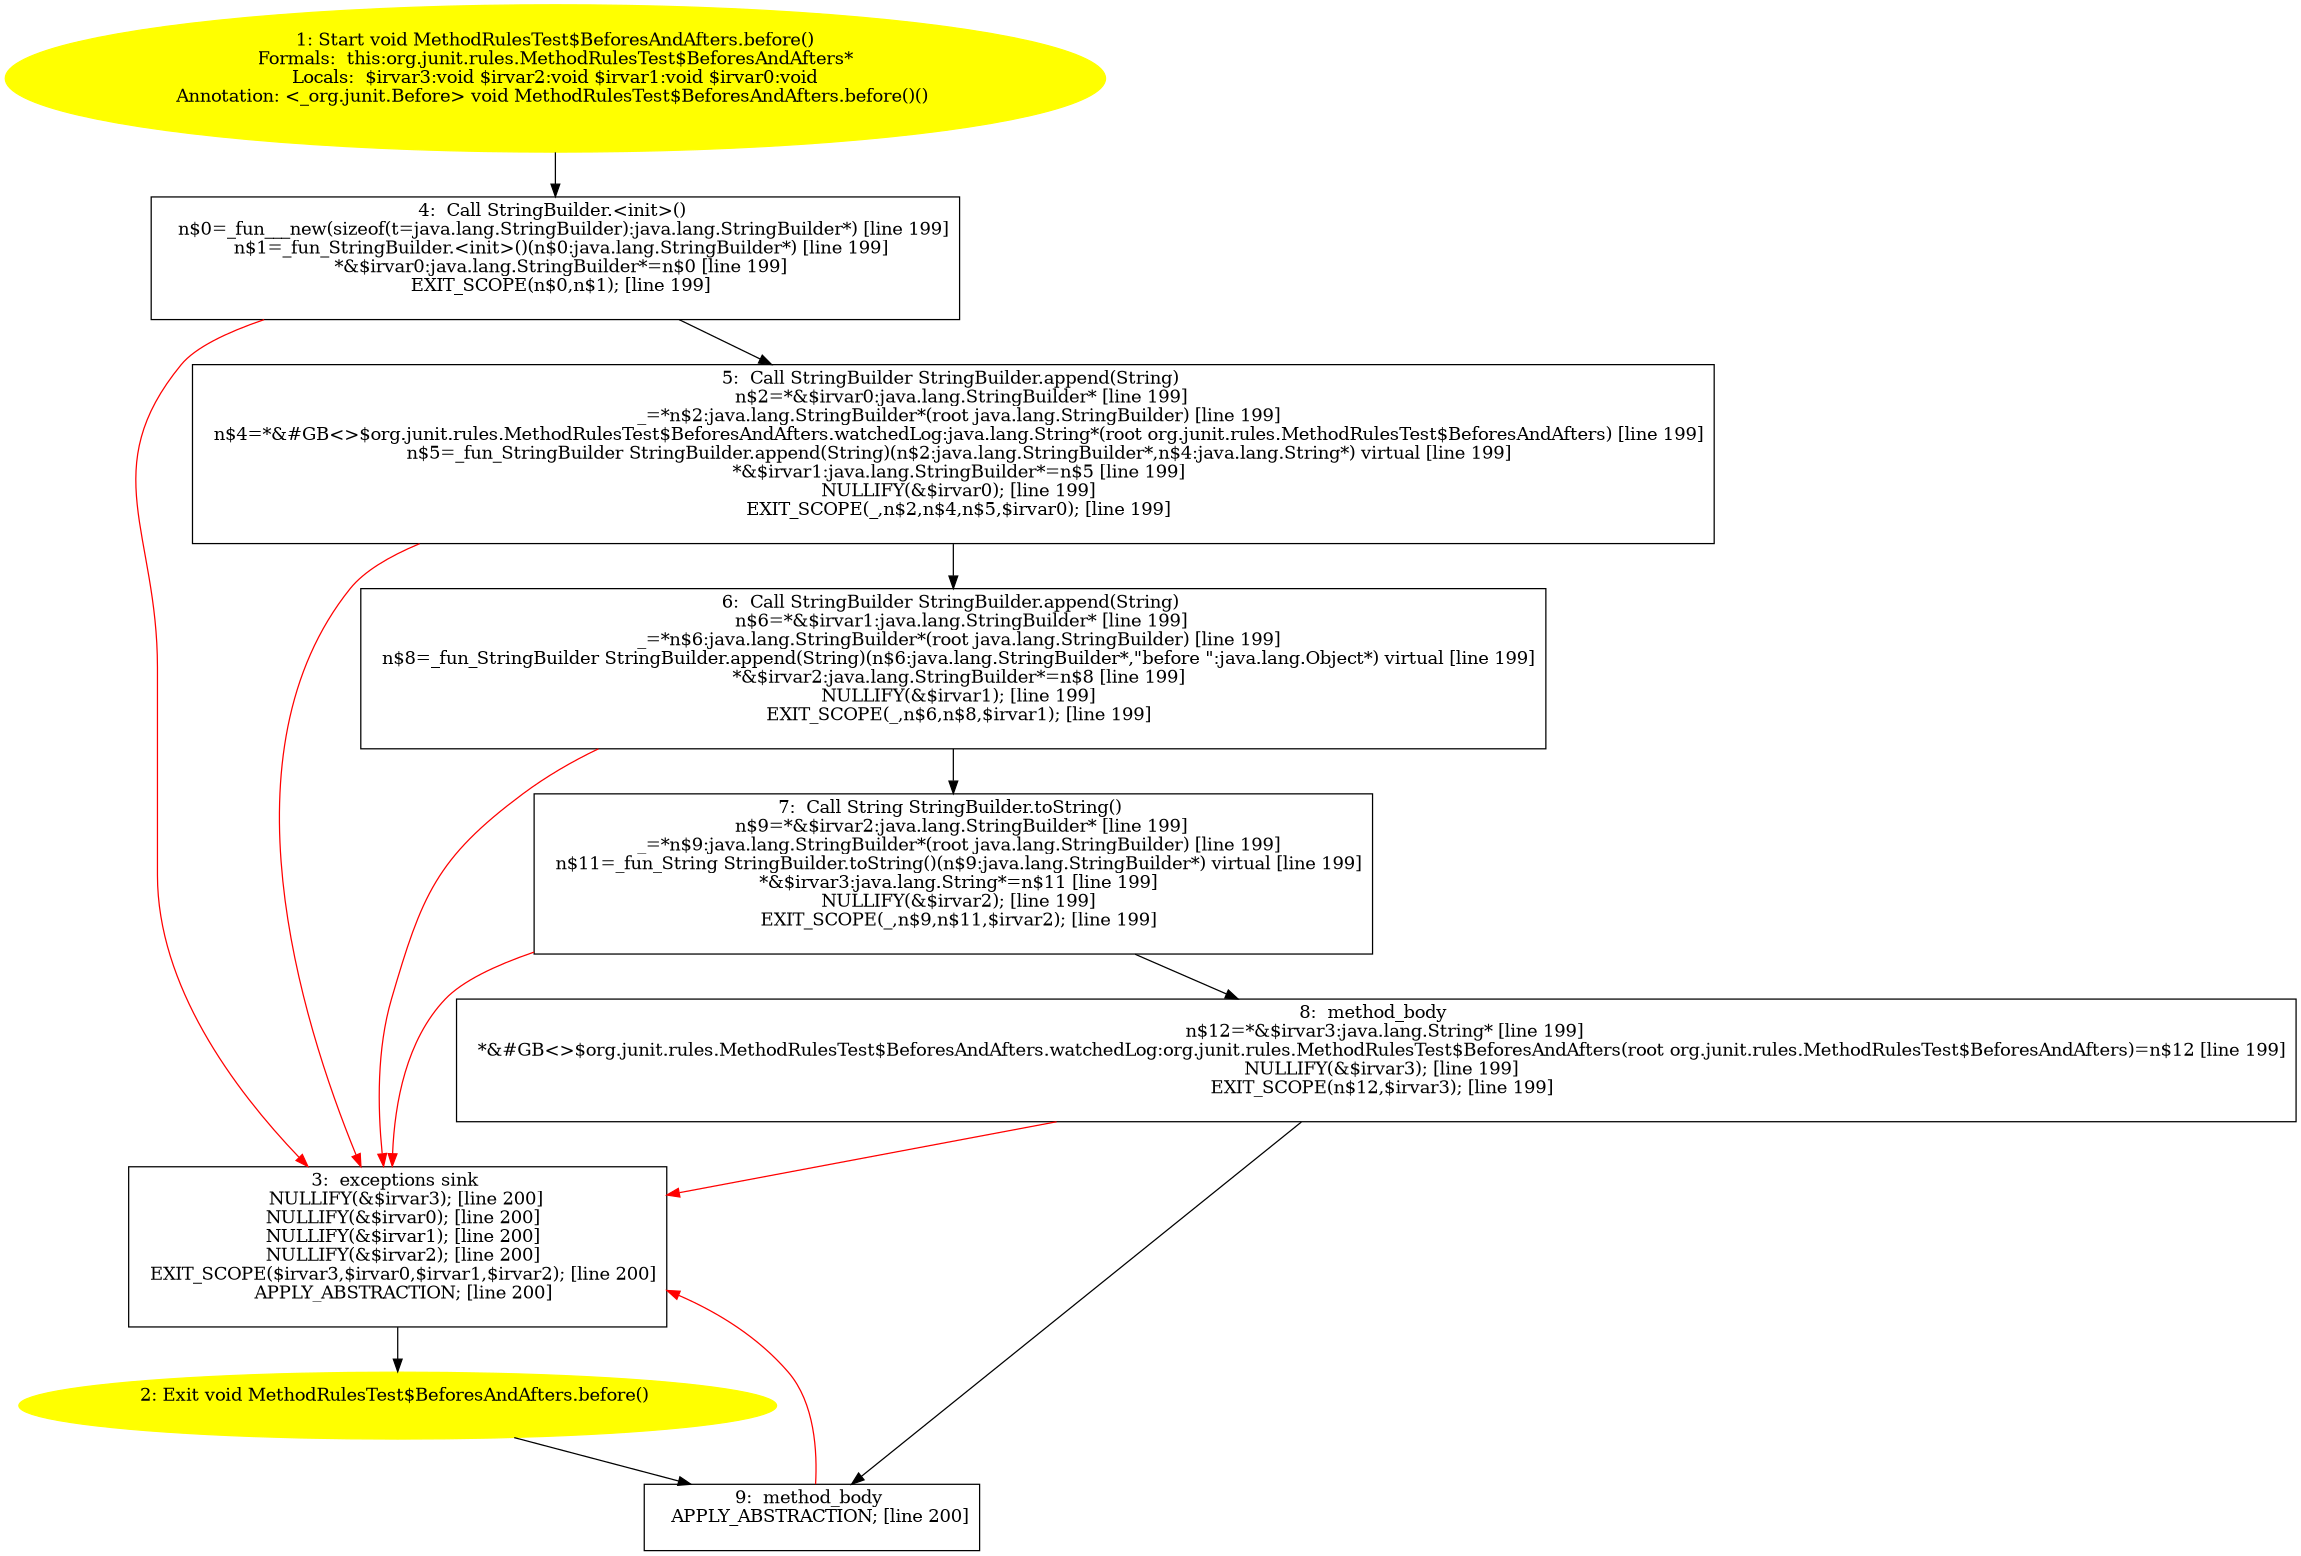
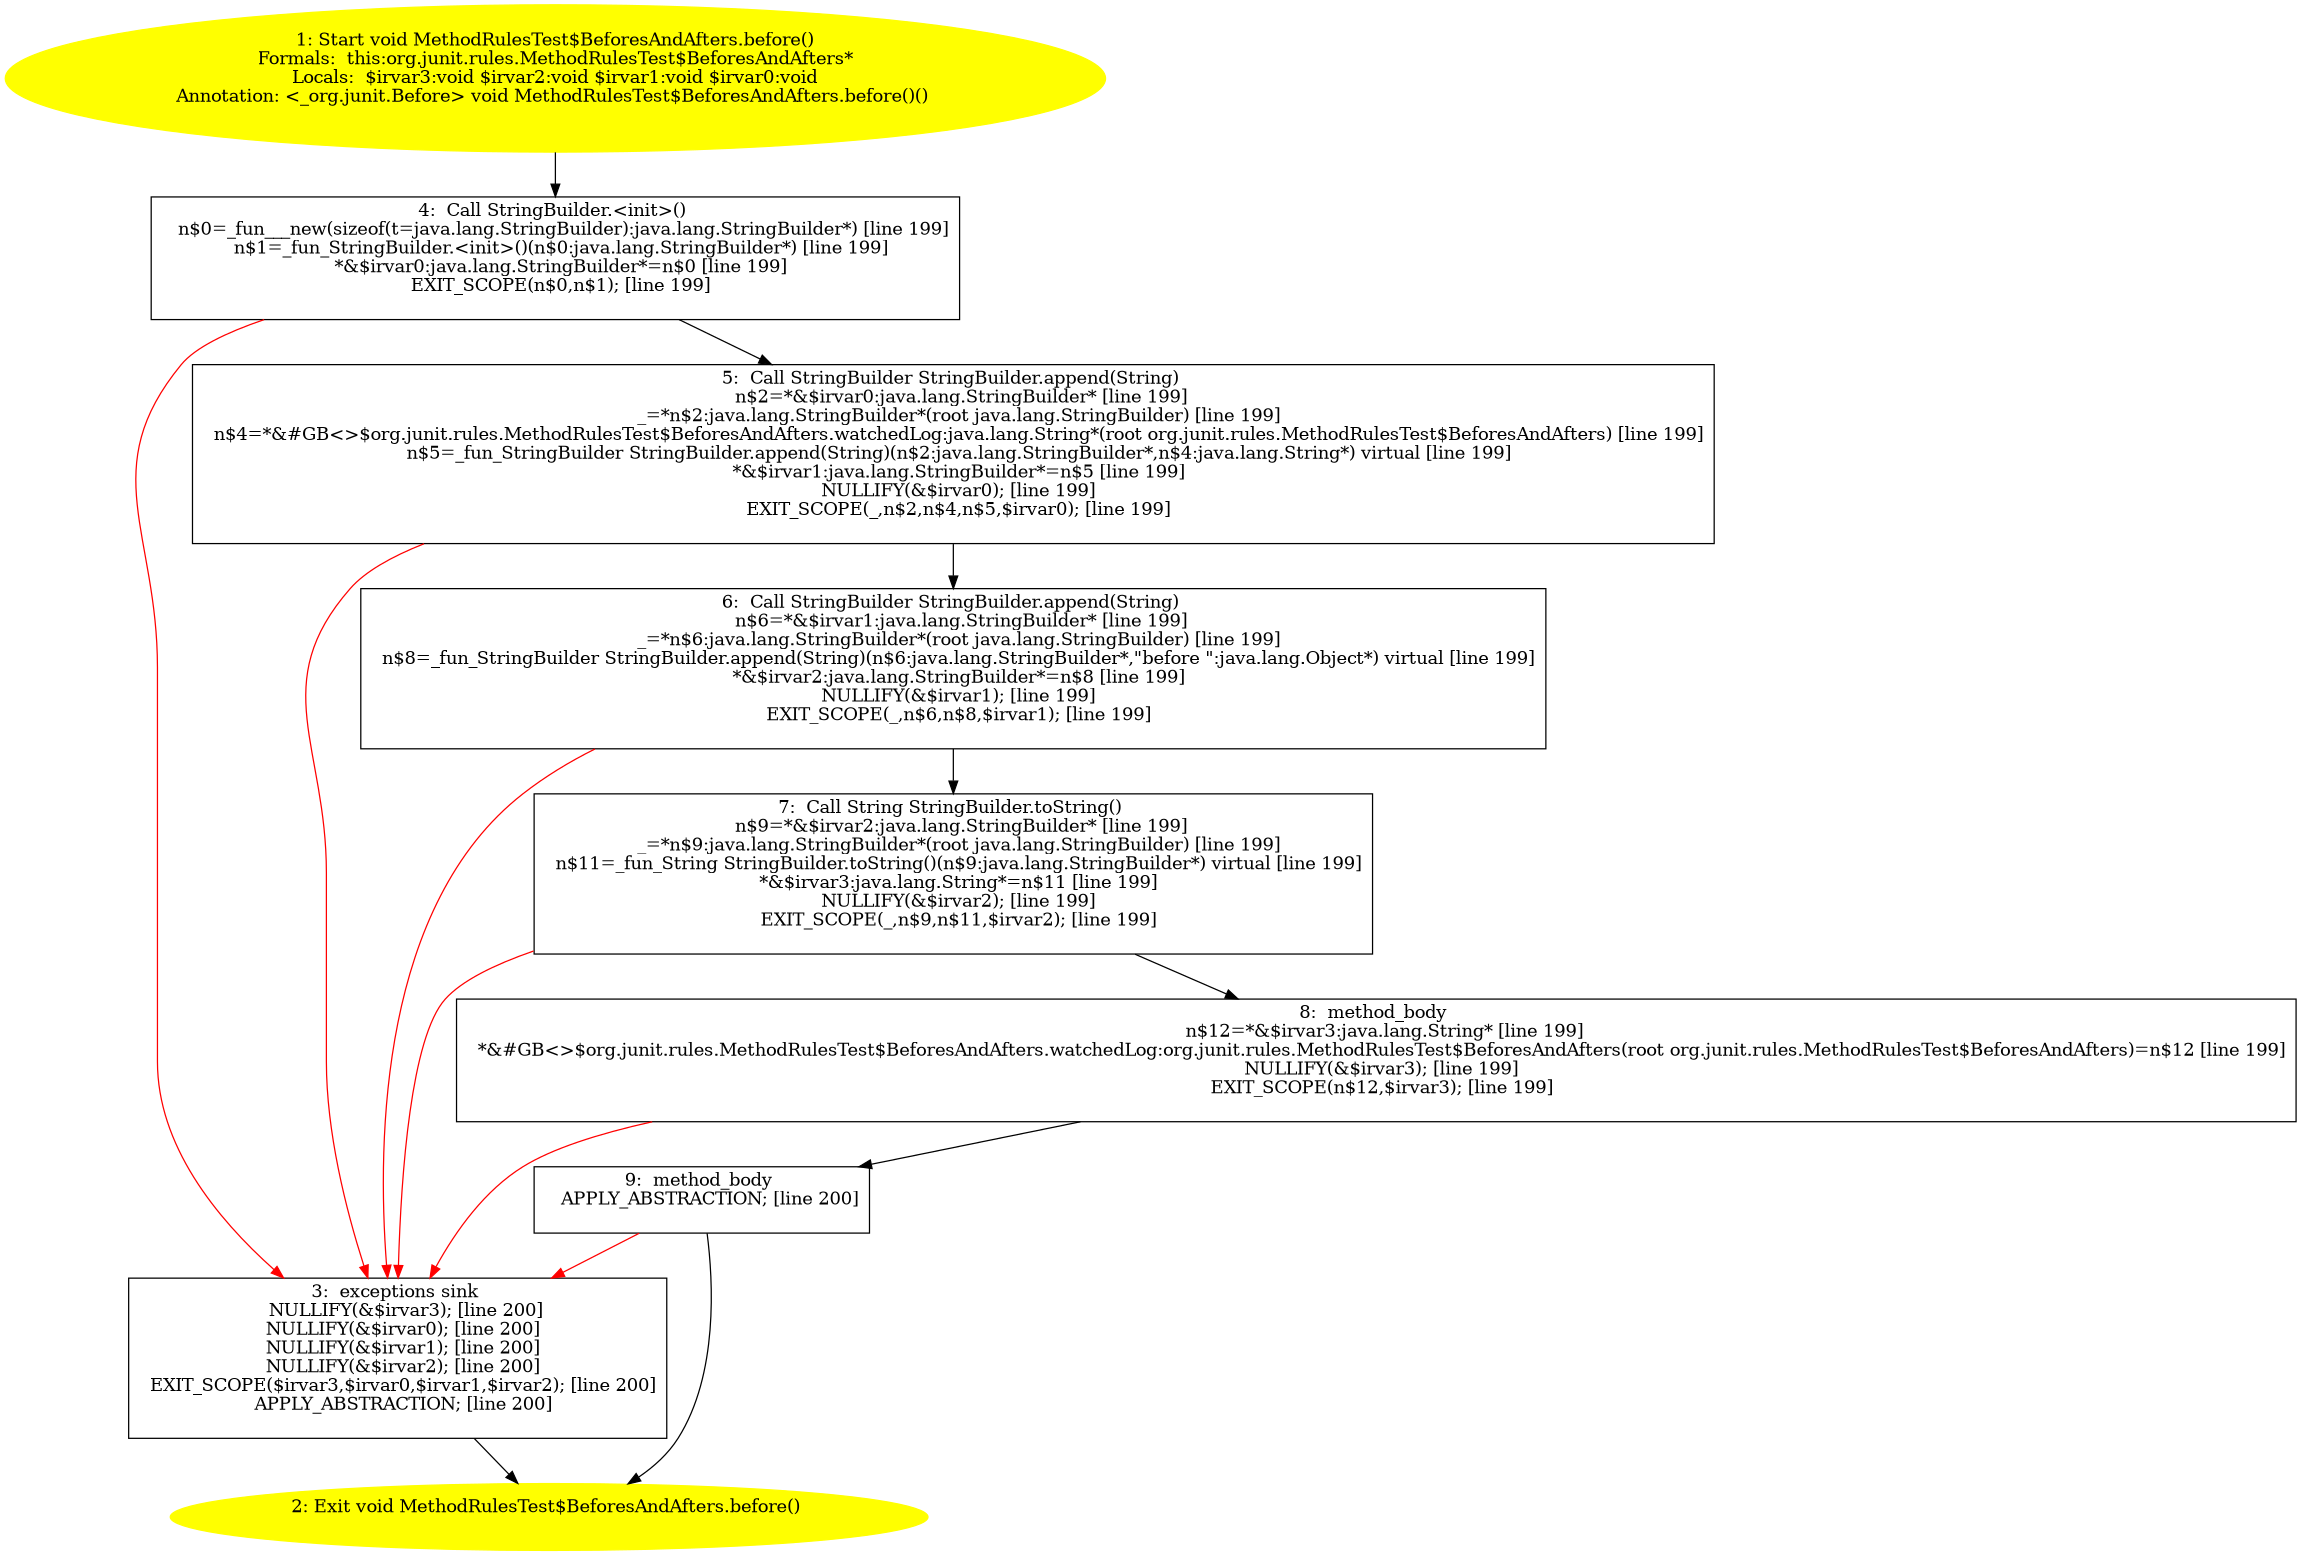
edge "2: Exit void MethodRulesTest$BeforesAndAfters.before()" -> "9:  method_body APPLY_ABSTRACTION; [line 200]": reversed
